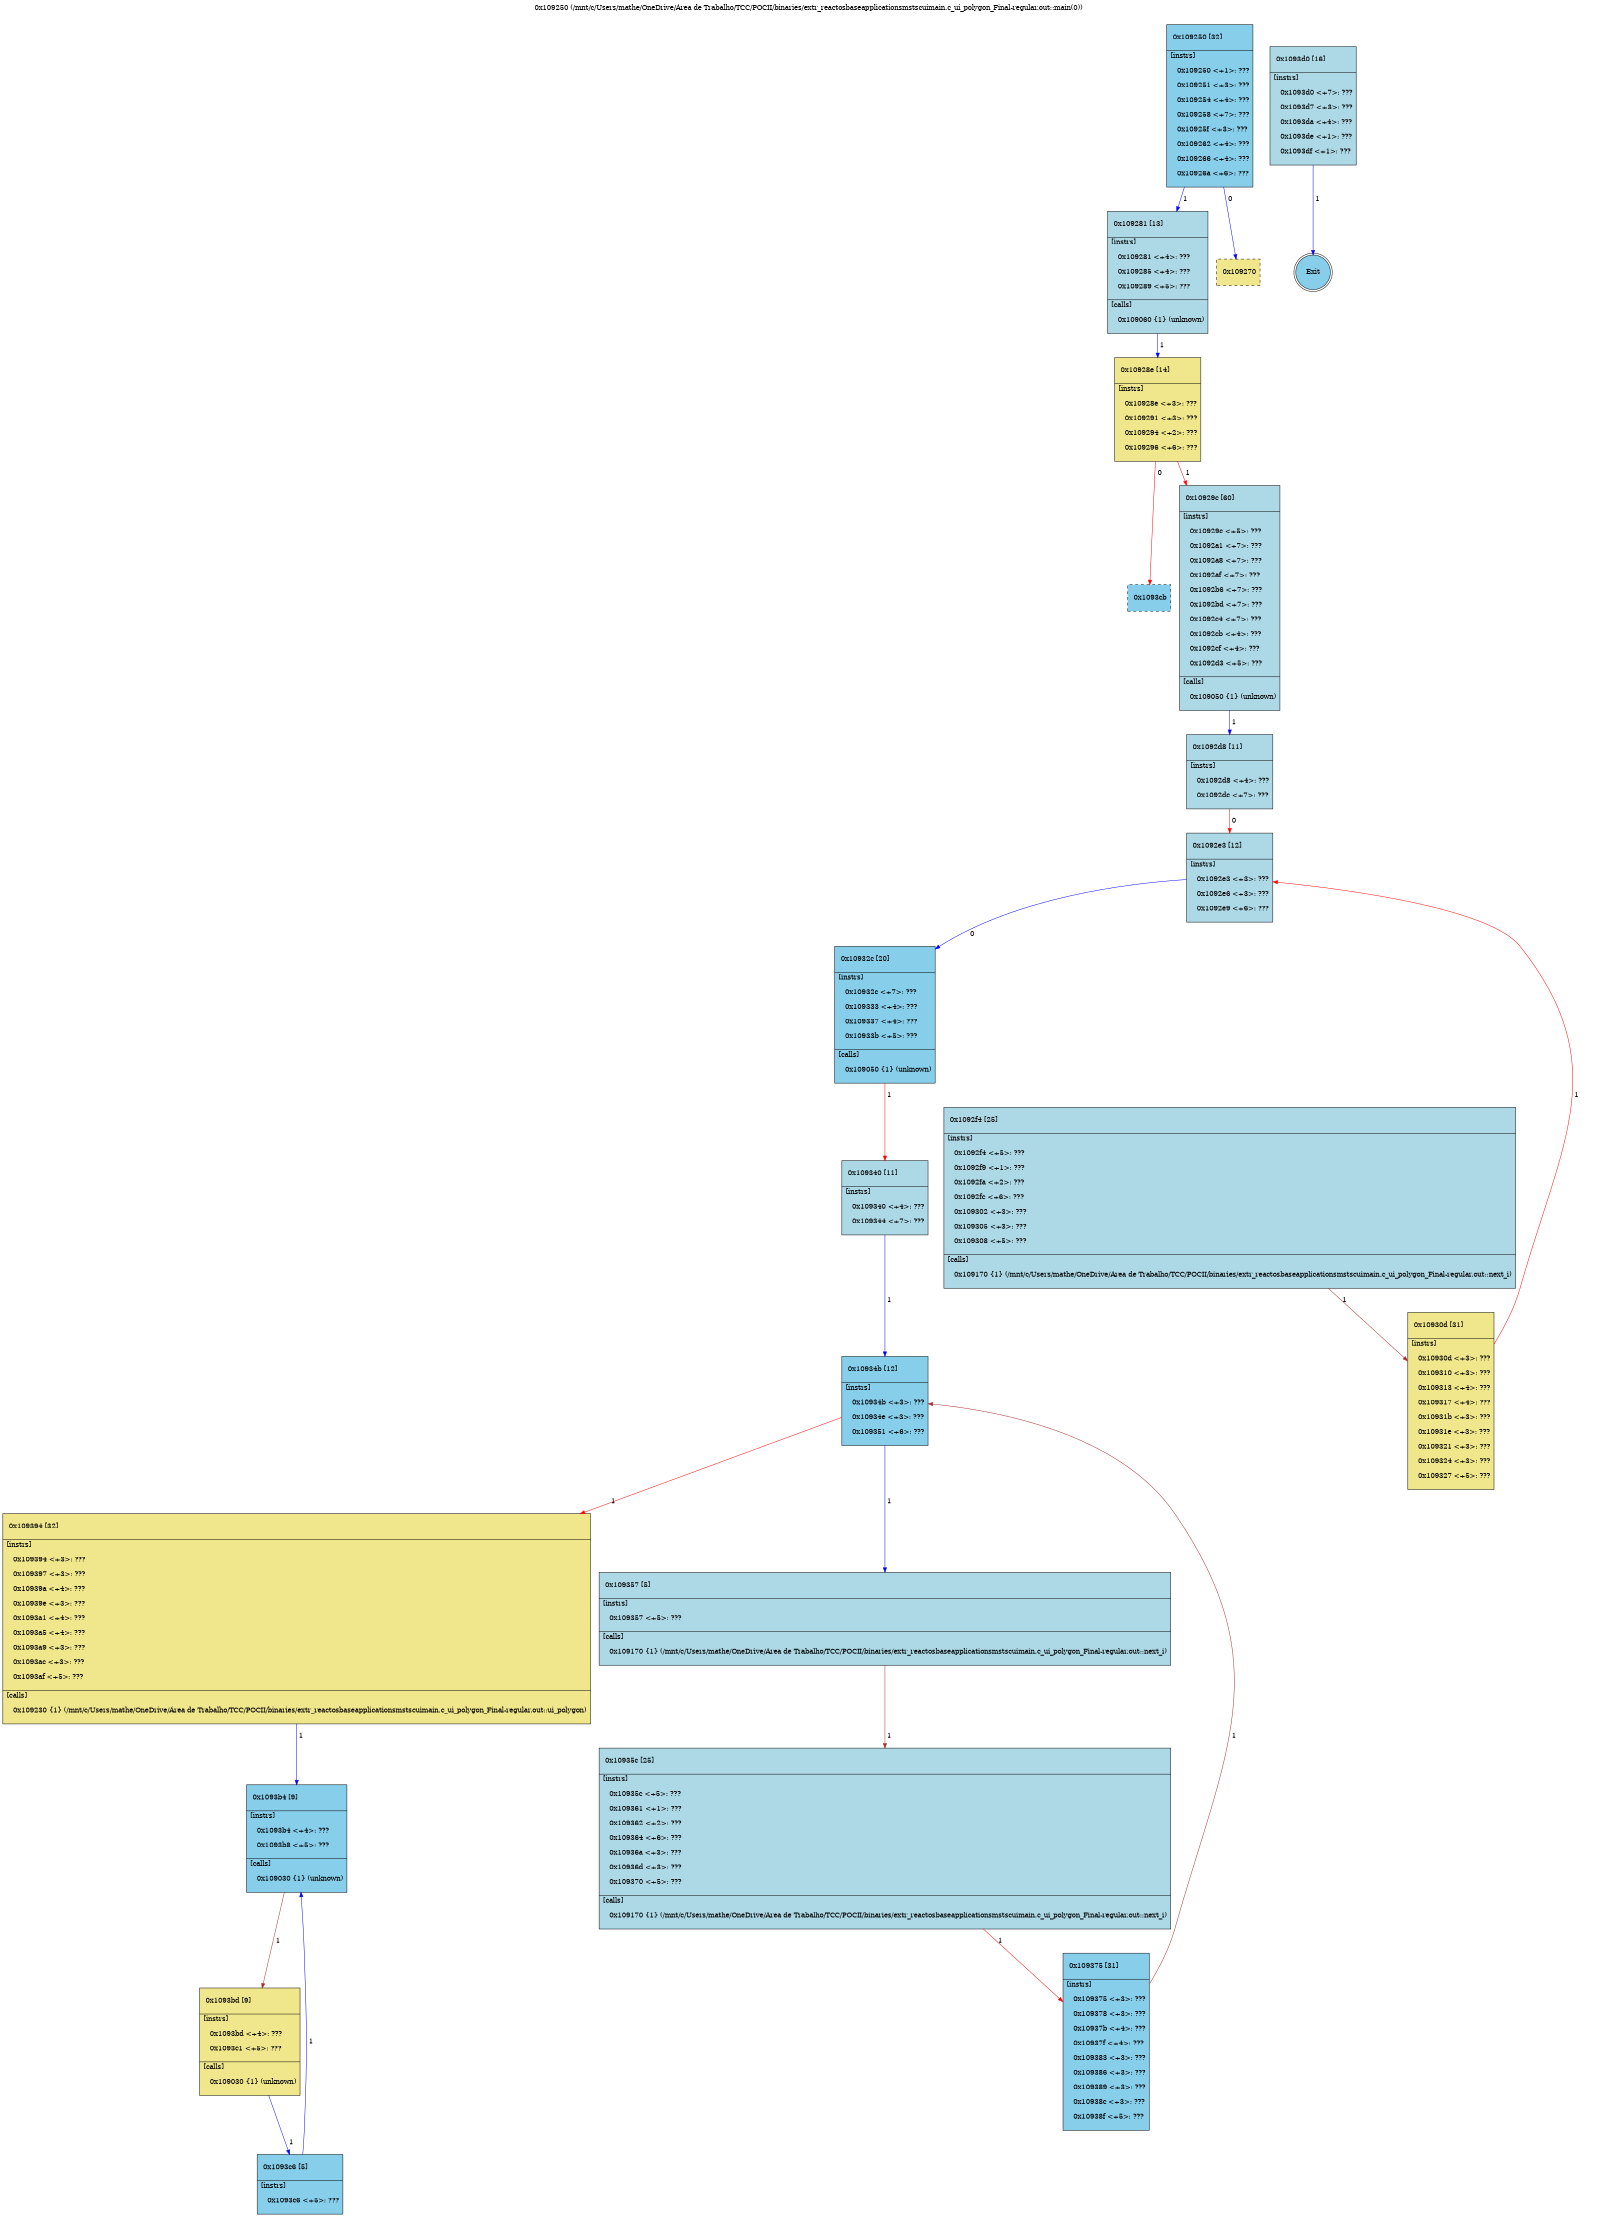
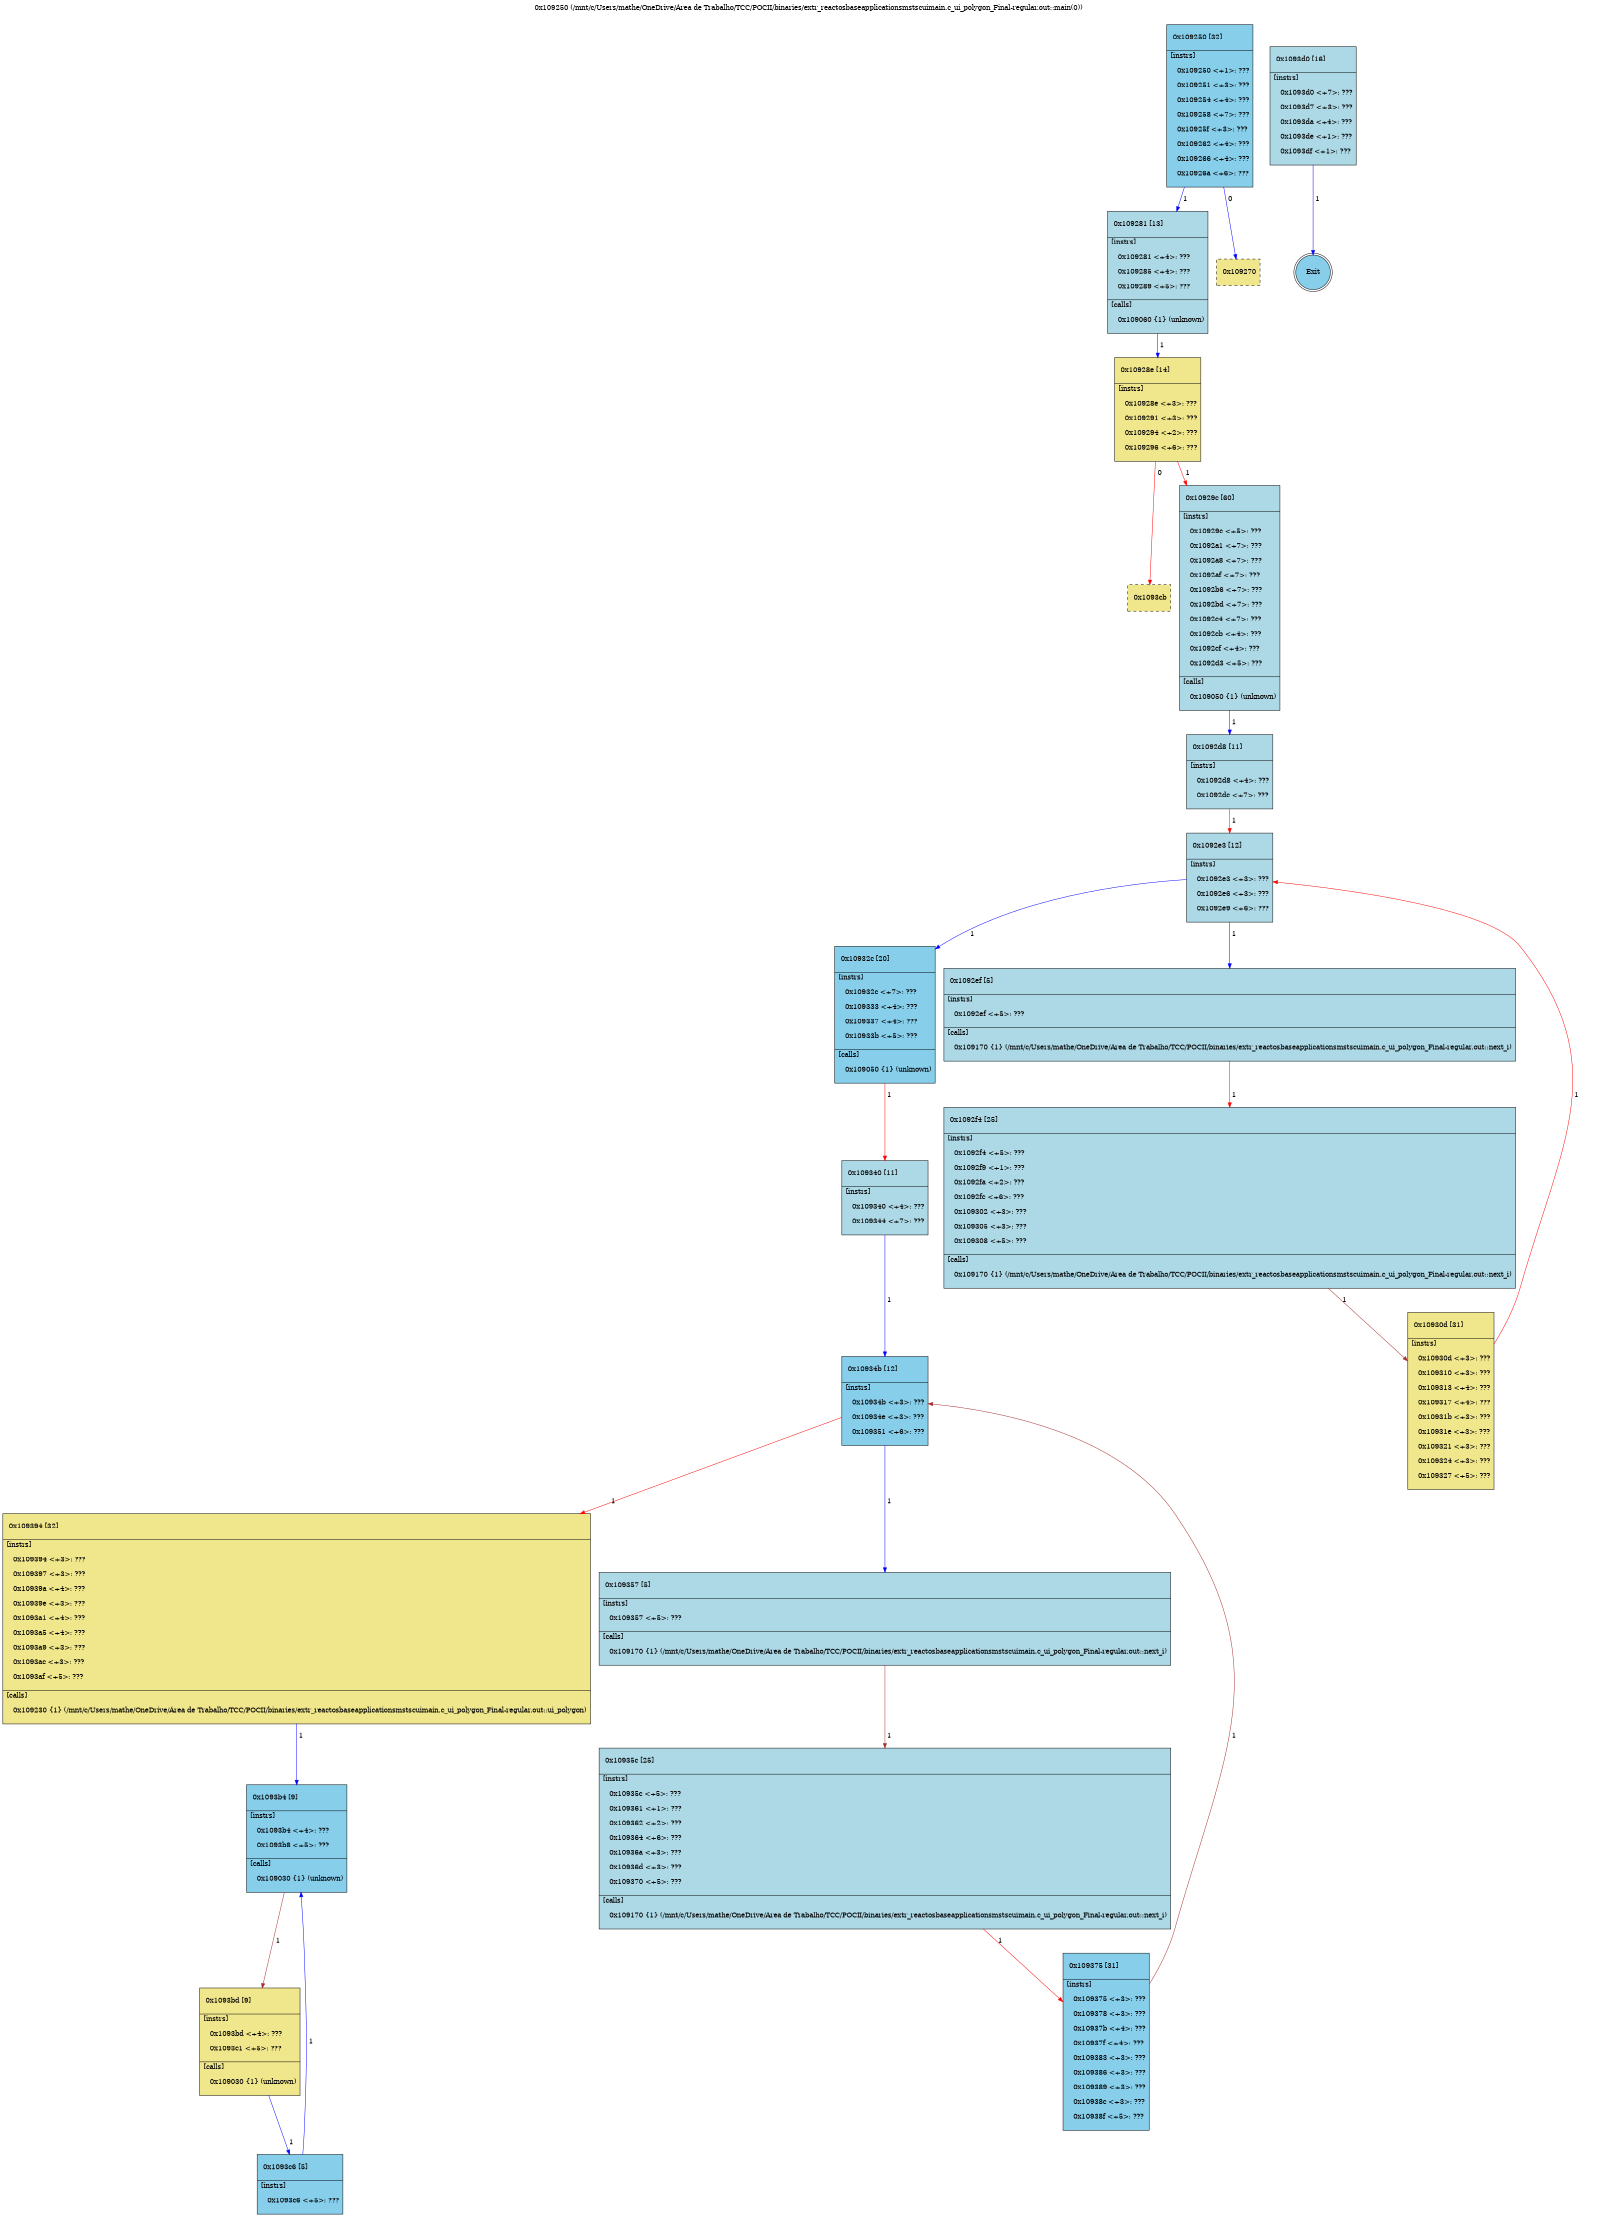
node "0x1093cb": fillcolor skyblue -> khaki
edge "0x1092d8 [11]" -> "0x1092e3 [12]": label " 0" -> " 1"
edge "0x1092e3 [12]" -> "0x10932c [20]": label " 0" -> " 1"
node "0x1092ef [5]": added
